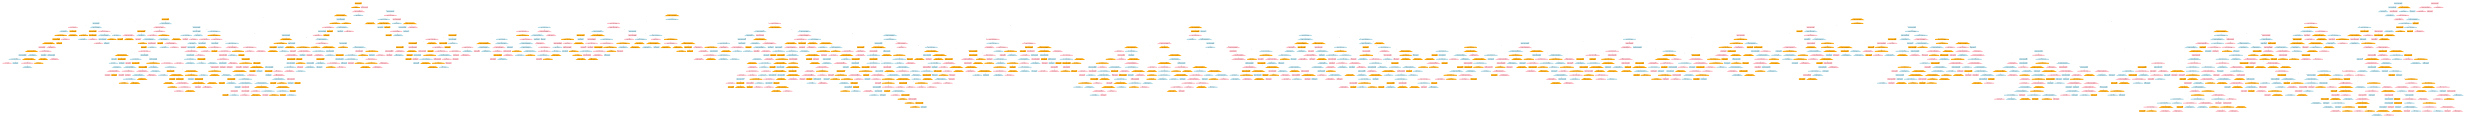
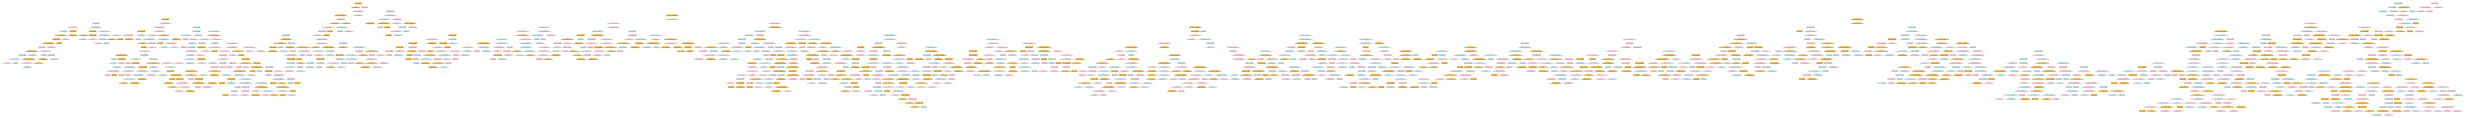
node "(1091) 2 Cut=287.7": fillcolor lightblue -> orange
node "(1103) Class=0": removed
